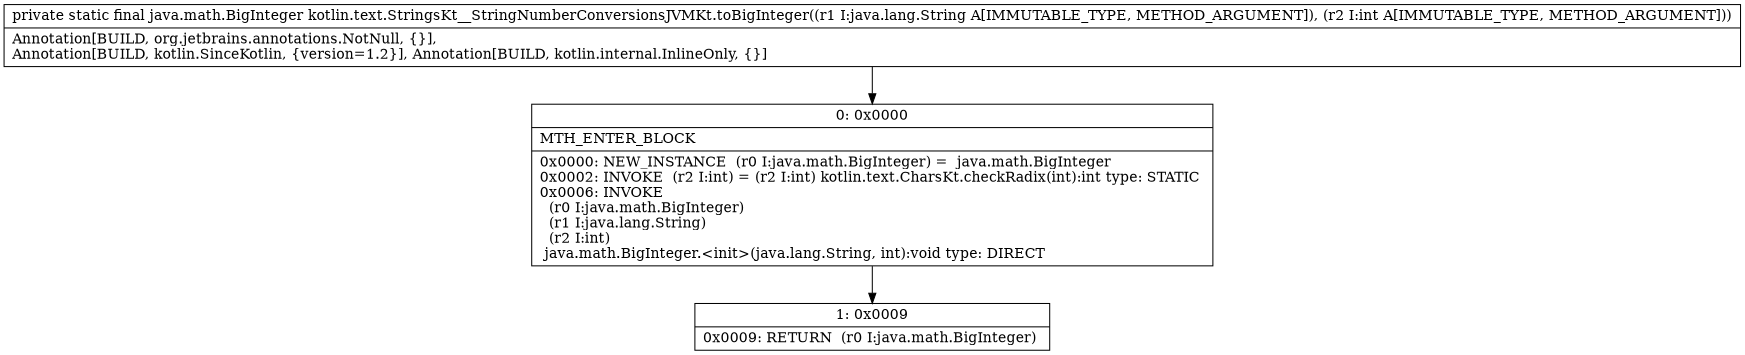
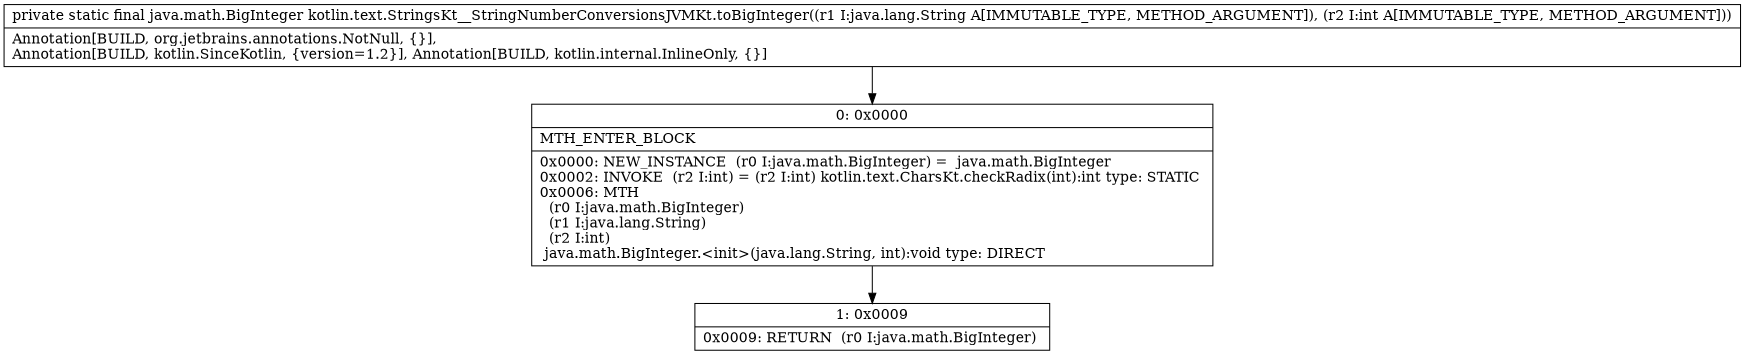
node "0: 0x0000": text "0x0006: INVOKE" -> "0x0006: MTH"
